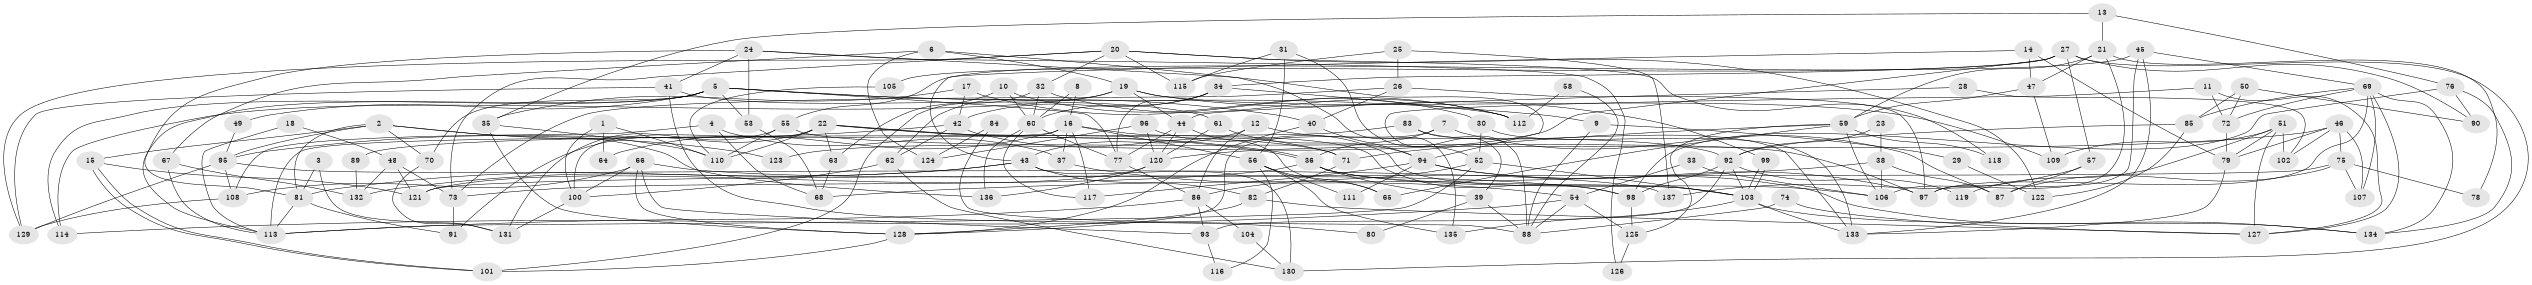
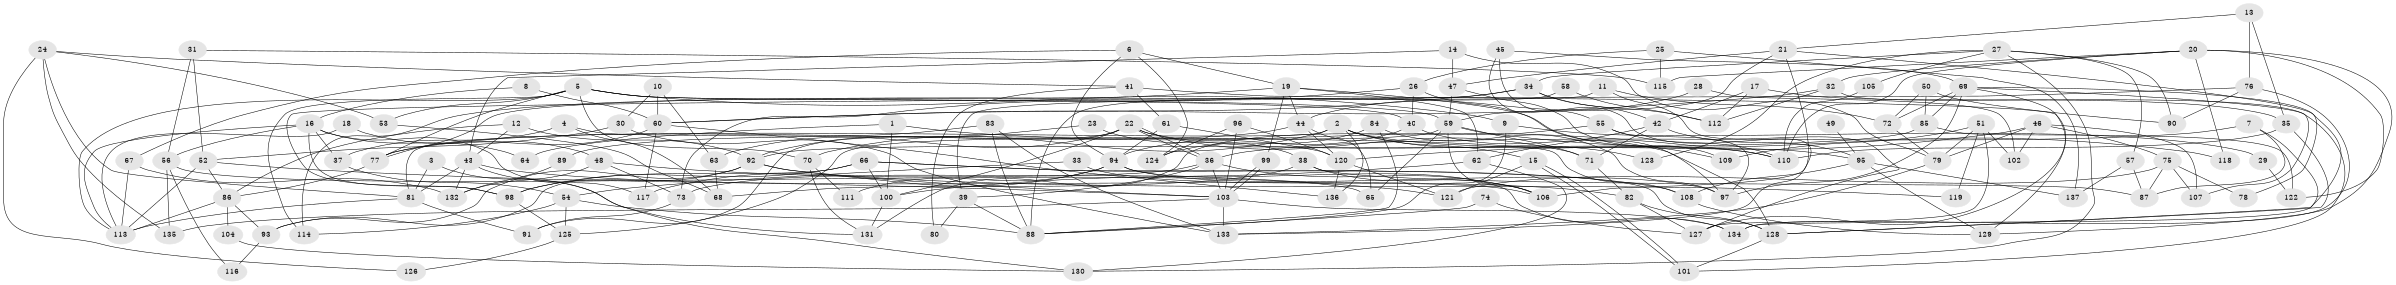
edge "20" -- "73": now "20" -- "110"
edge "5" -- "49": now "5" -- "59"
edge "56" -- "111": now "70" -- "111"
edge "45" -- "97": now "84" -- "97"
